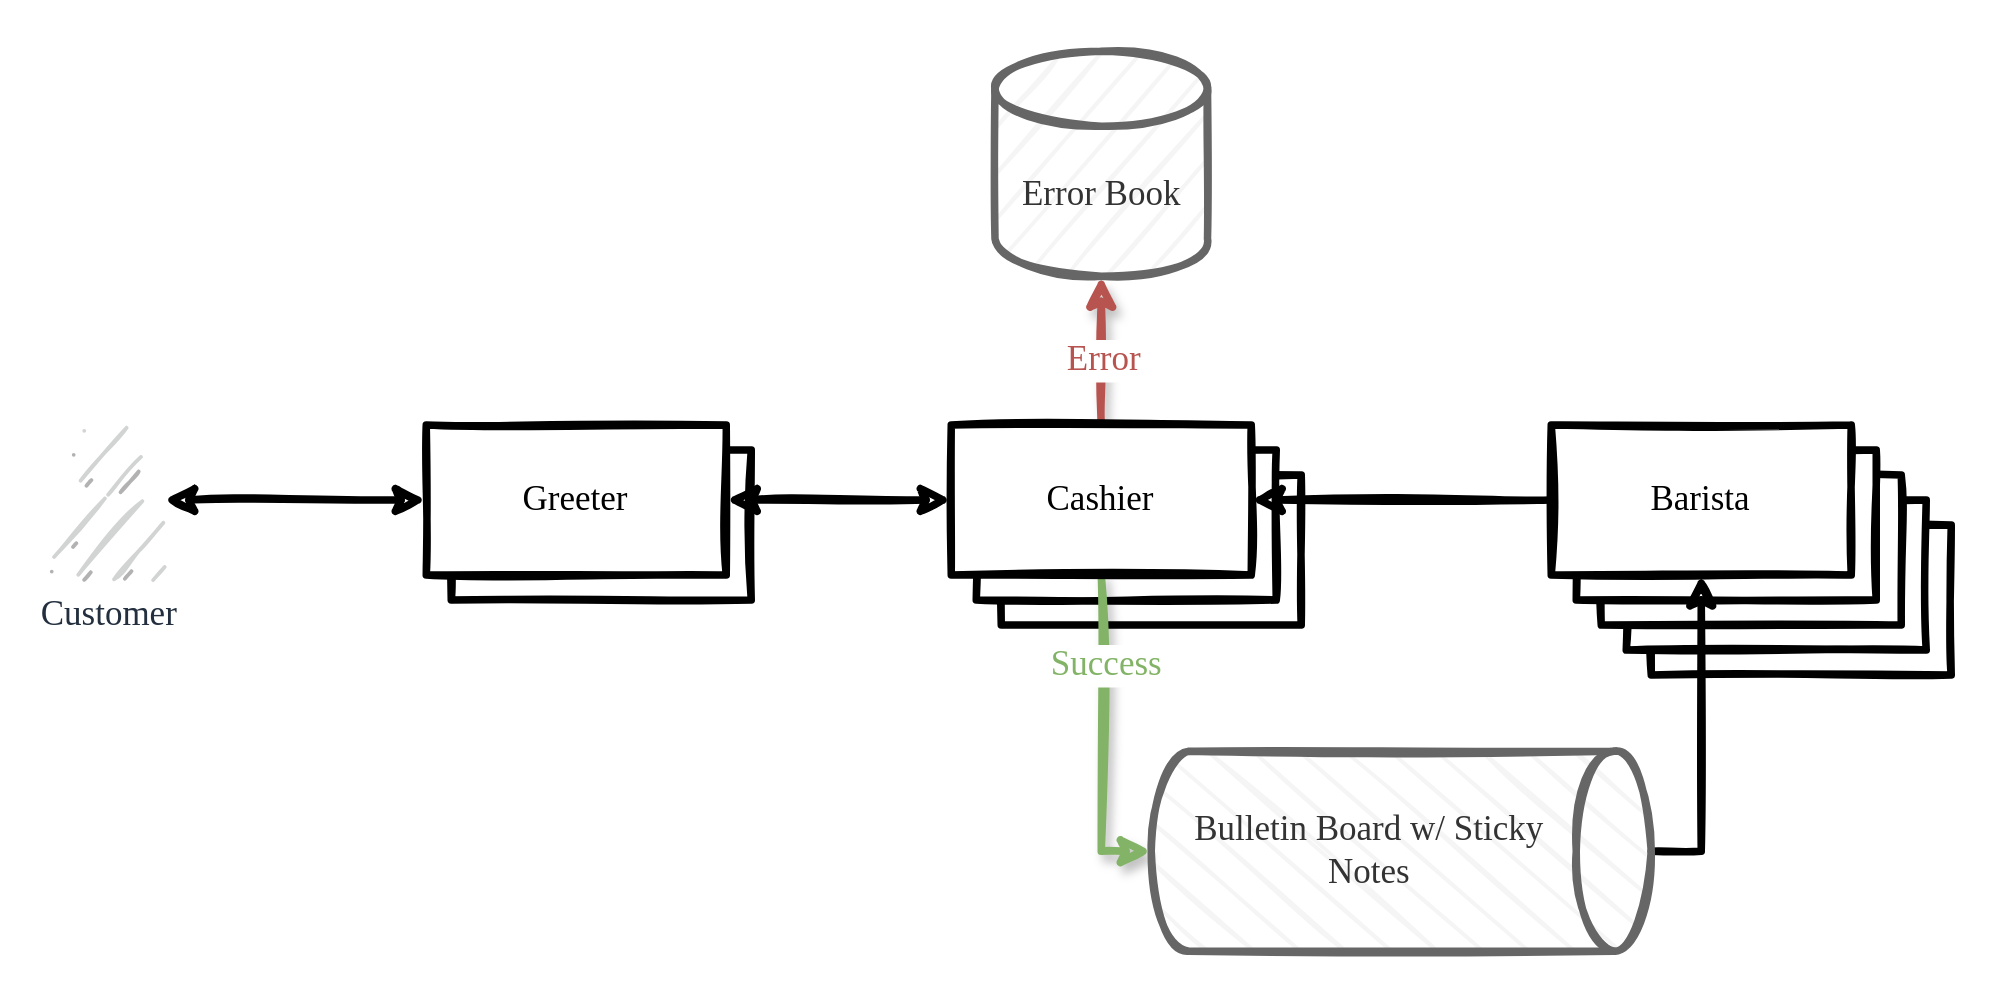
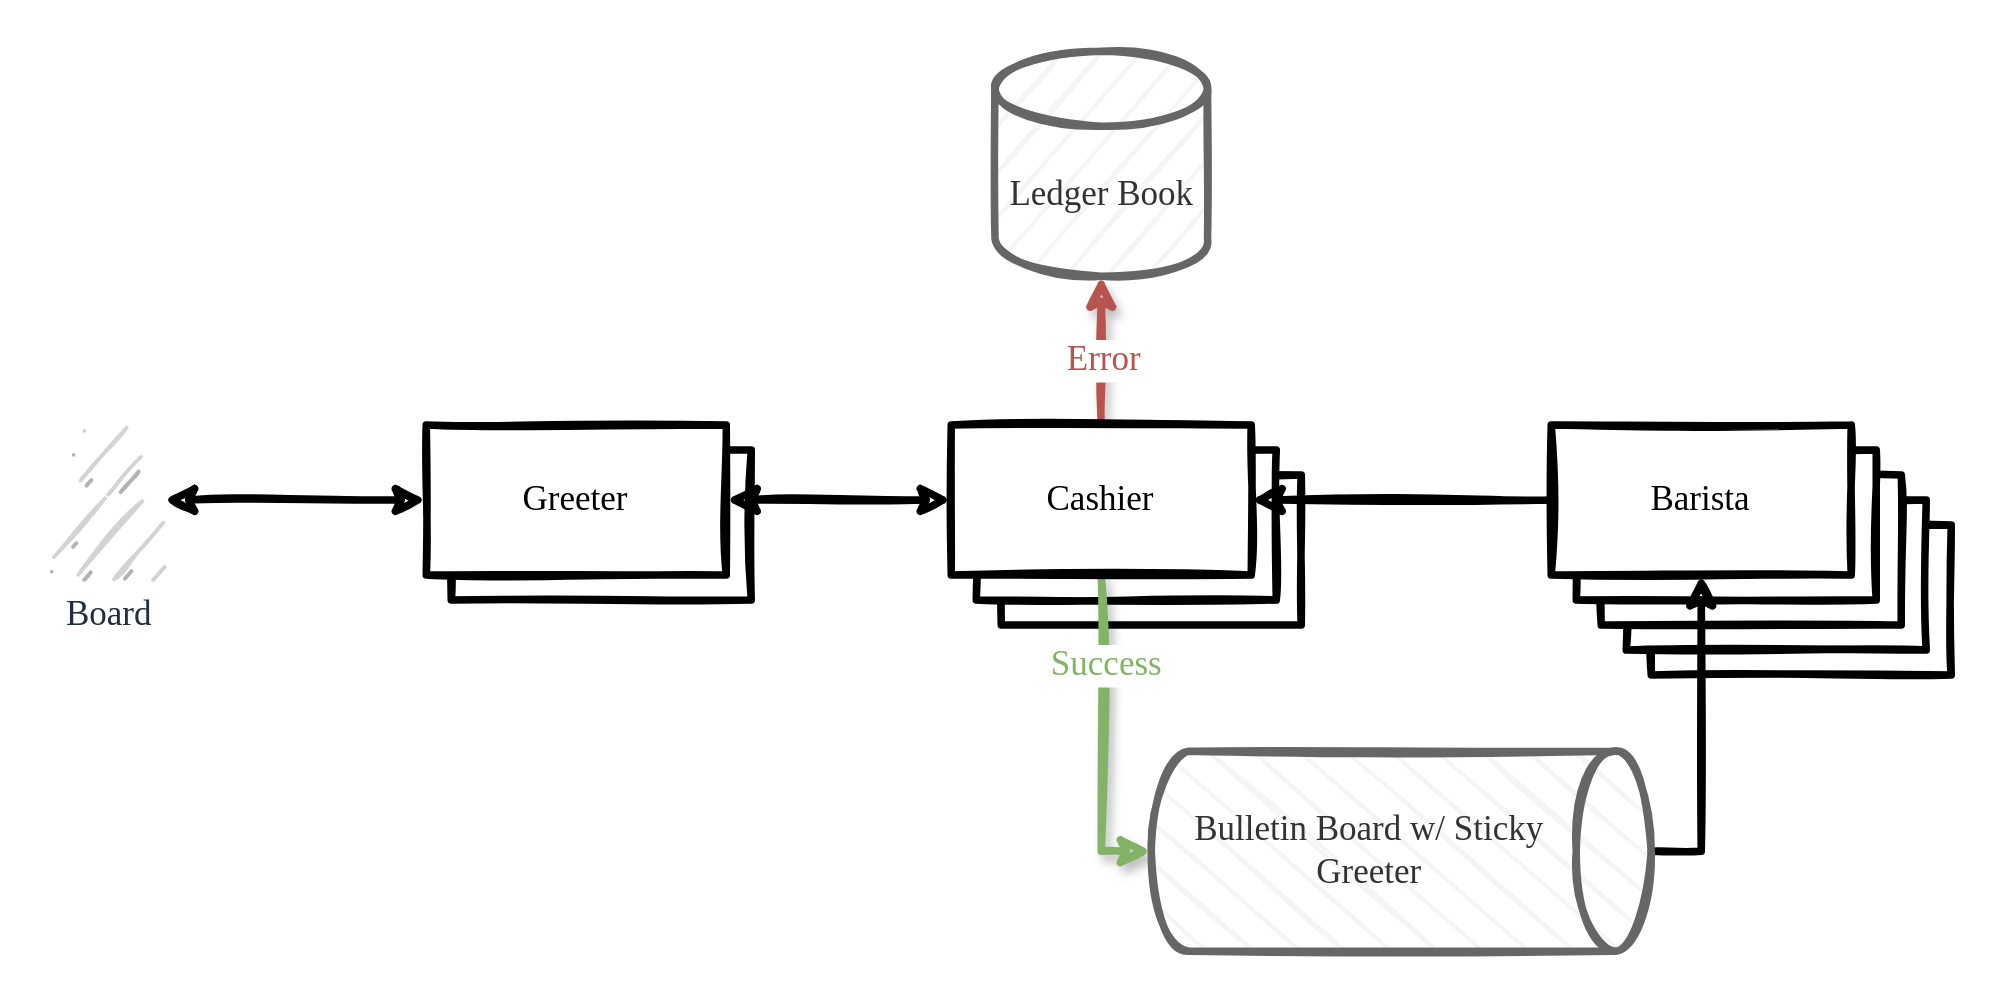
node "Error Book": label "Error Book" -> "Ledger Book"
node "Customer": label "Customer" -> "Board"
node "Bulletin Board w/ Sticky Notes": label "Bulletin Board w/ Sticky Notes" -> "Bulletin Board w/ Sticky Greeter"
